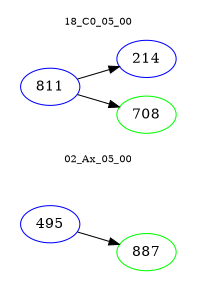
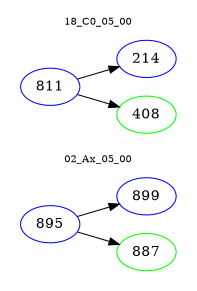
node "708": label "708" -> "408"
node "899": added
node "495": label "495" -> "895"
